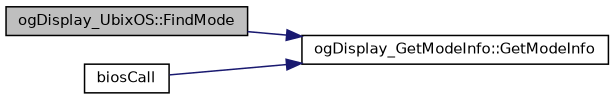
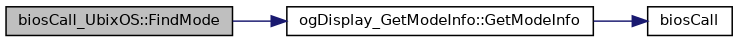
node "ogDisplay_UbixOS::FindMode": label "ogDisplay_UbixOS::FindMode" -> "biosCall_UbixOS::FindMode"
edge "biosCall" -> "ogDisplay_GetModeInfo::GetModeInfo": reversed
